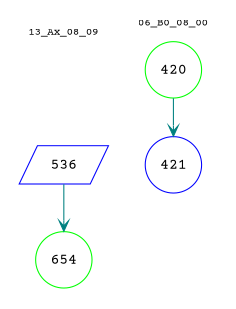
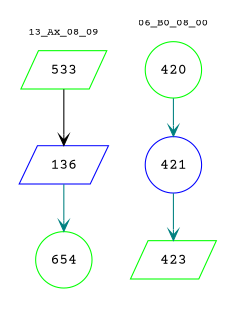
node "533": added
node "536": label "536" -> "136"
node "423": added
